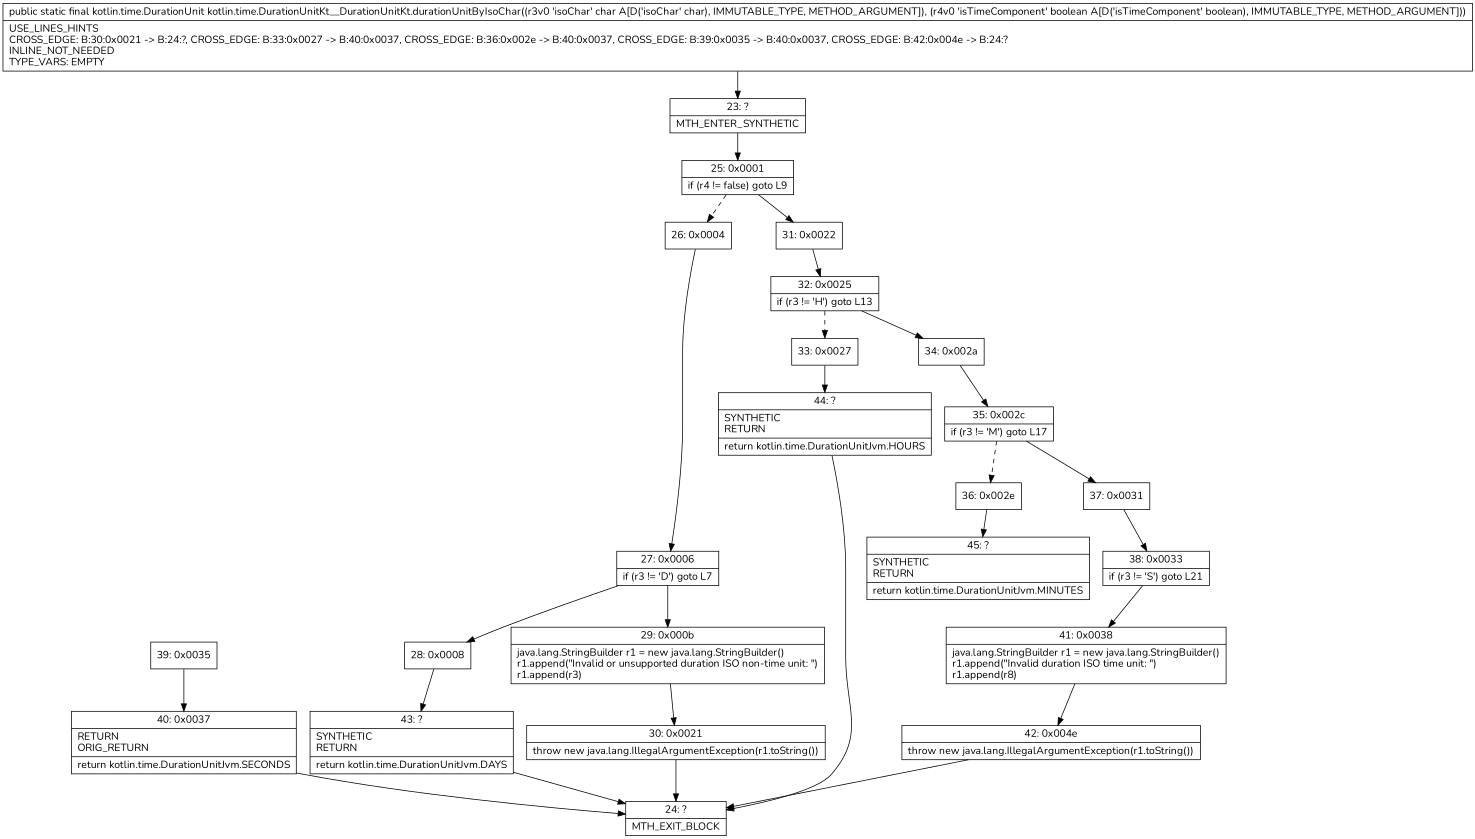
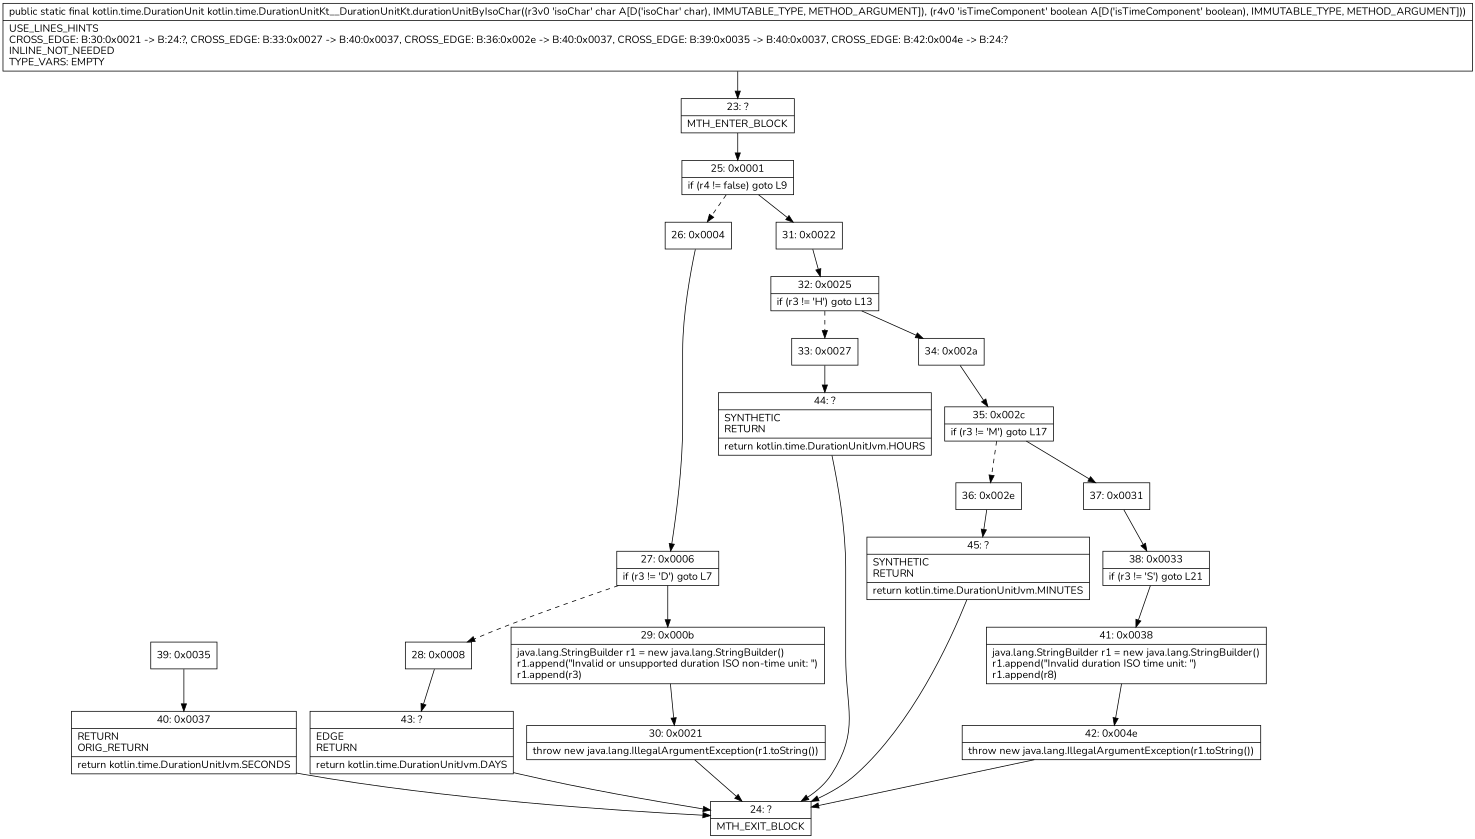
node "23: ?": text "MTH_ENTER_SYNTHETIC" -> "MTH_ENTER_BLOCK"
edge "27: 0x0006" -> "28: 0x0008": style solid -> dashed
edge "45: ?" -> "24: ?": added
node "43: ?": text "SYNTHETIC" -> "EDGE"
